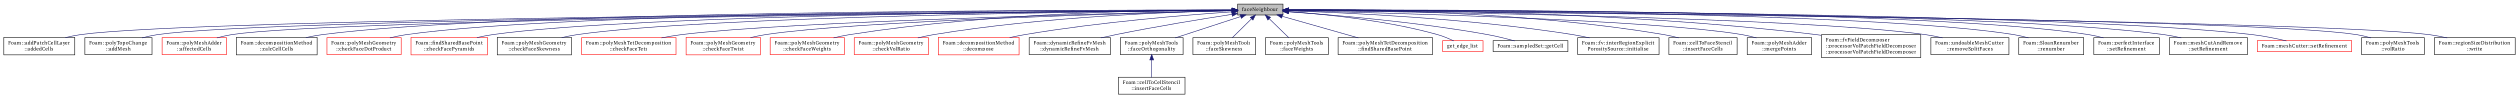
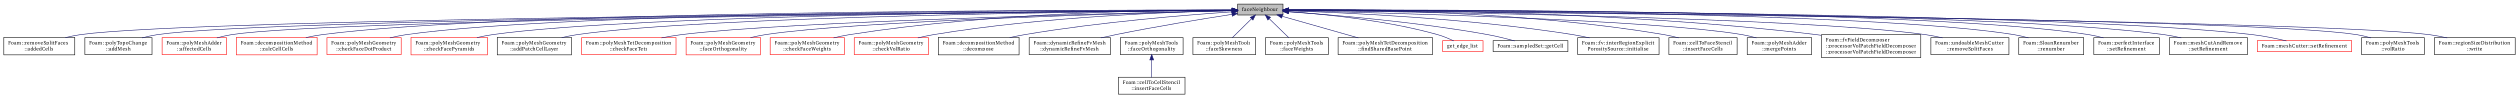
edge "Foam::polyMeshTools ::faceOrthogonality" -> "faceNeighbour": removed
node "Foam::addPatchCellLayer ::addedCells": label "Foam::addPatchCellLayer ::addedCells" -> "Foam::removeSplitFaces ::addedCells"
node "Foam::decompositionMethod ::calcCellCells": color black -> red
node "Foam::findSharedBasePoint ::checkFacePyramids": label "Foam::findSharedBasePoint ::checkFacePyramids" -> "Foam::polyMeshGeometry ::checkFacePyramids"
node "Foam::polyMeshGeometry ::checkFaceSkewness": label "Foam::polyMeshGeometry ::checkFaceSkewness" -> "Foam::polyMeshGeometry ::addPatchCellLayer"
node "Foam::polyMeshGeometry ::checkFaceTwist": label "Foam::polyMeshGeometry ::checkFaceTwist" -> "Foam::polyMeshGeometry ::faceOrthogonality"
node "Foam::decompositionMethod ::decompose": color red -> black
